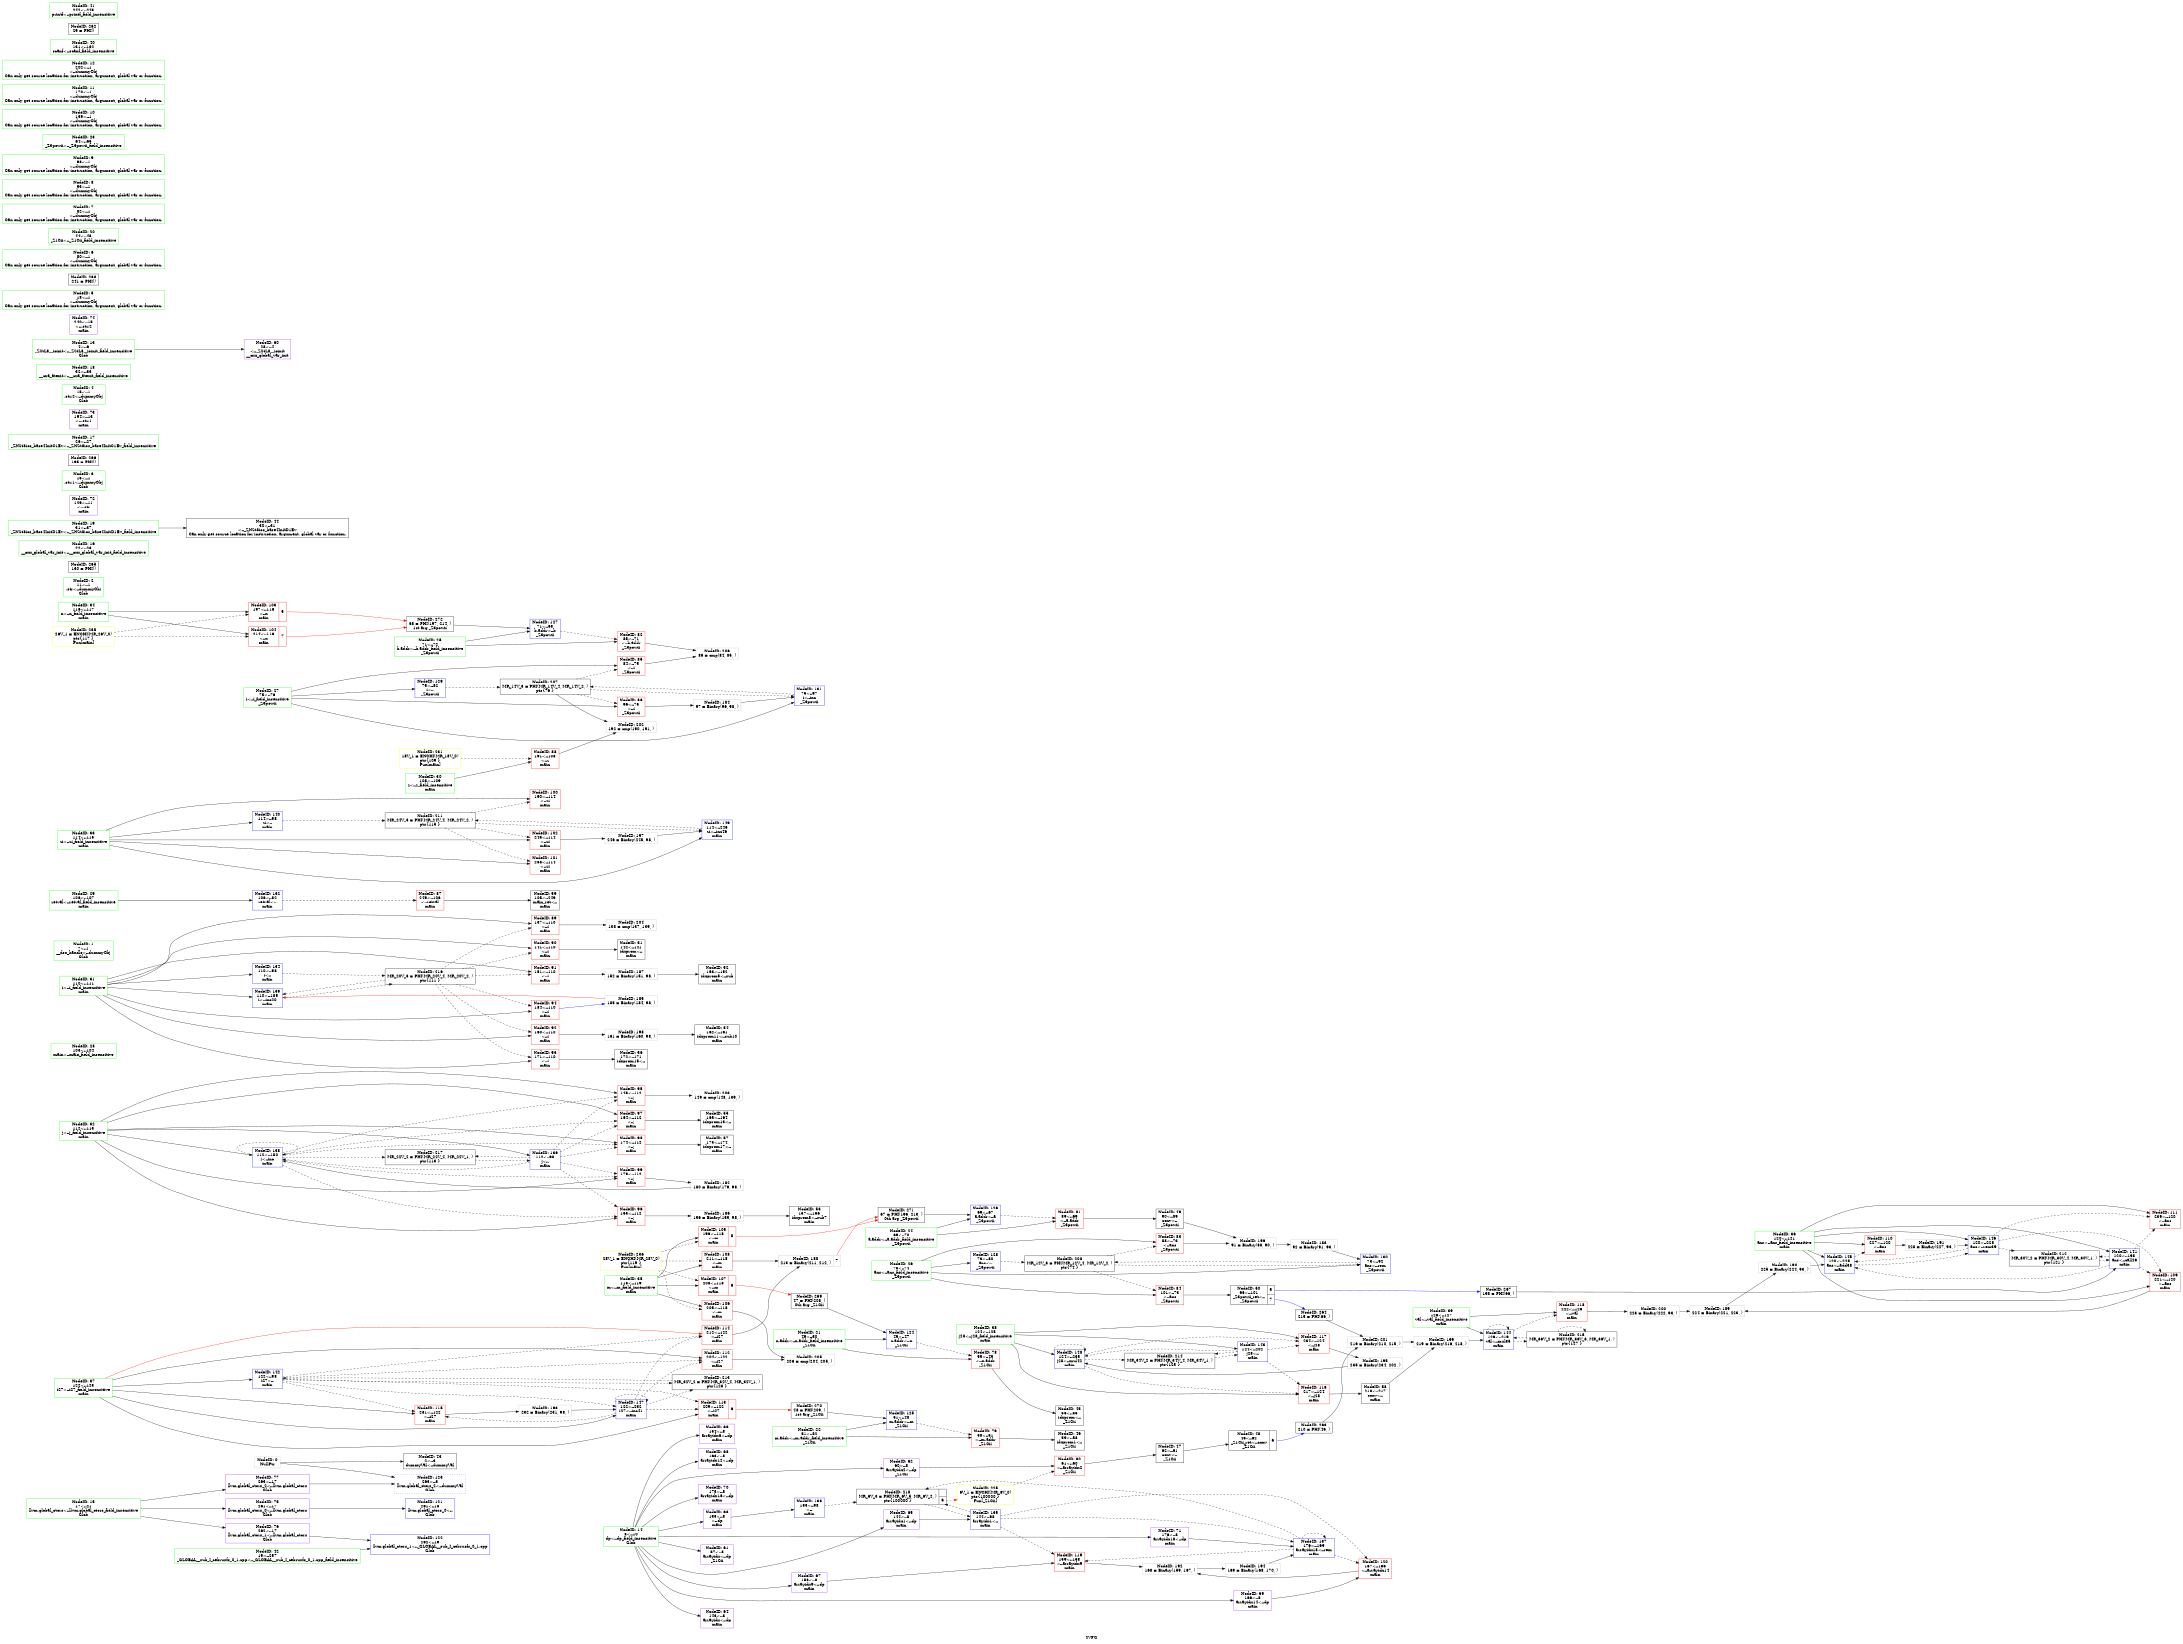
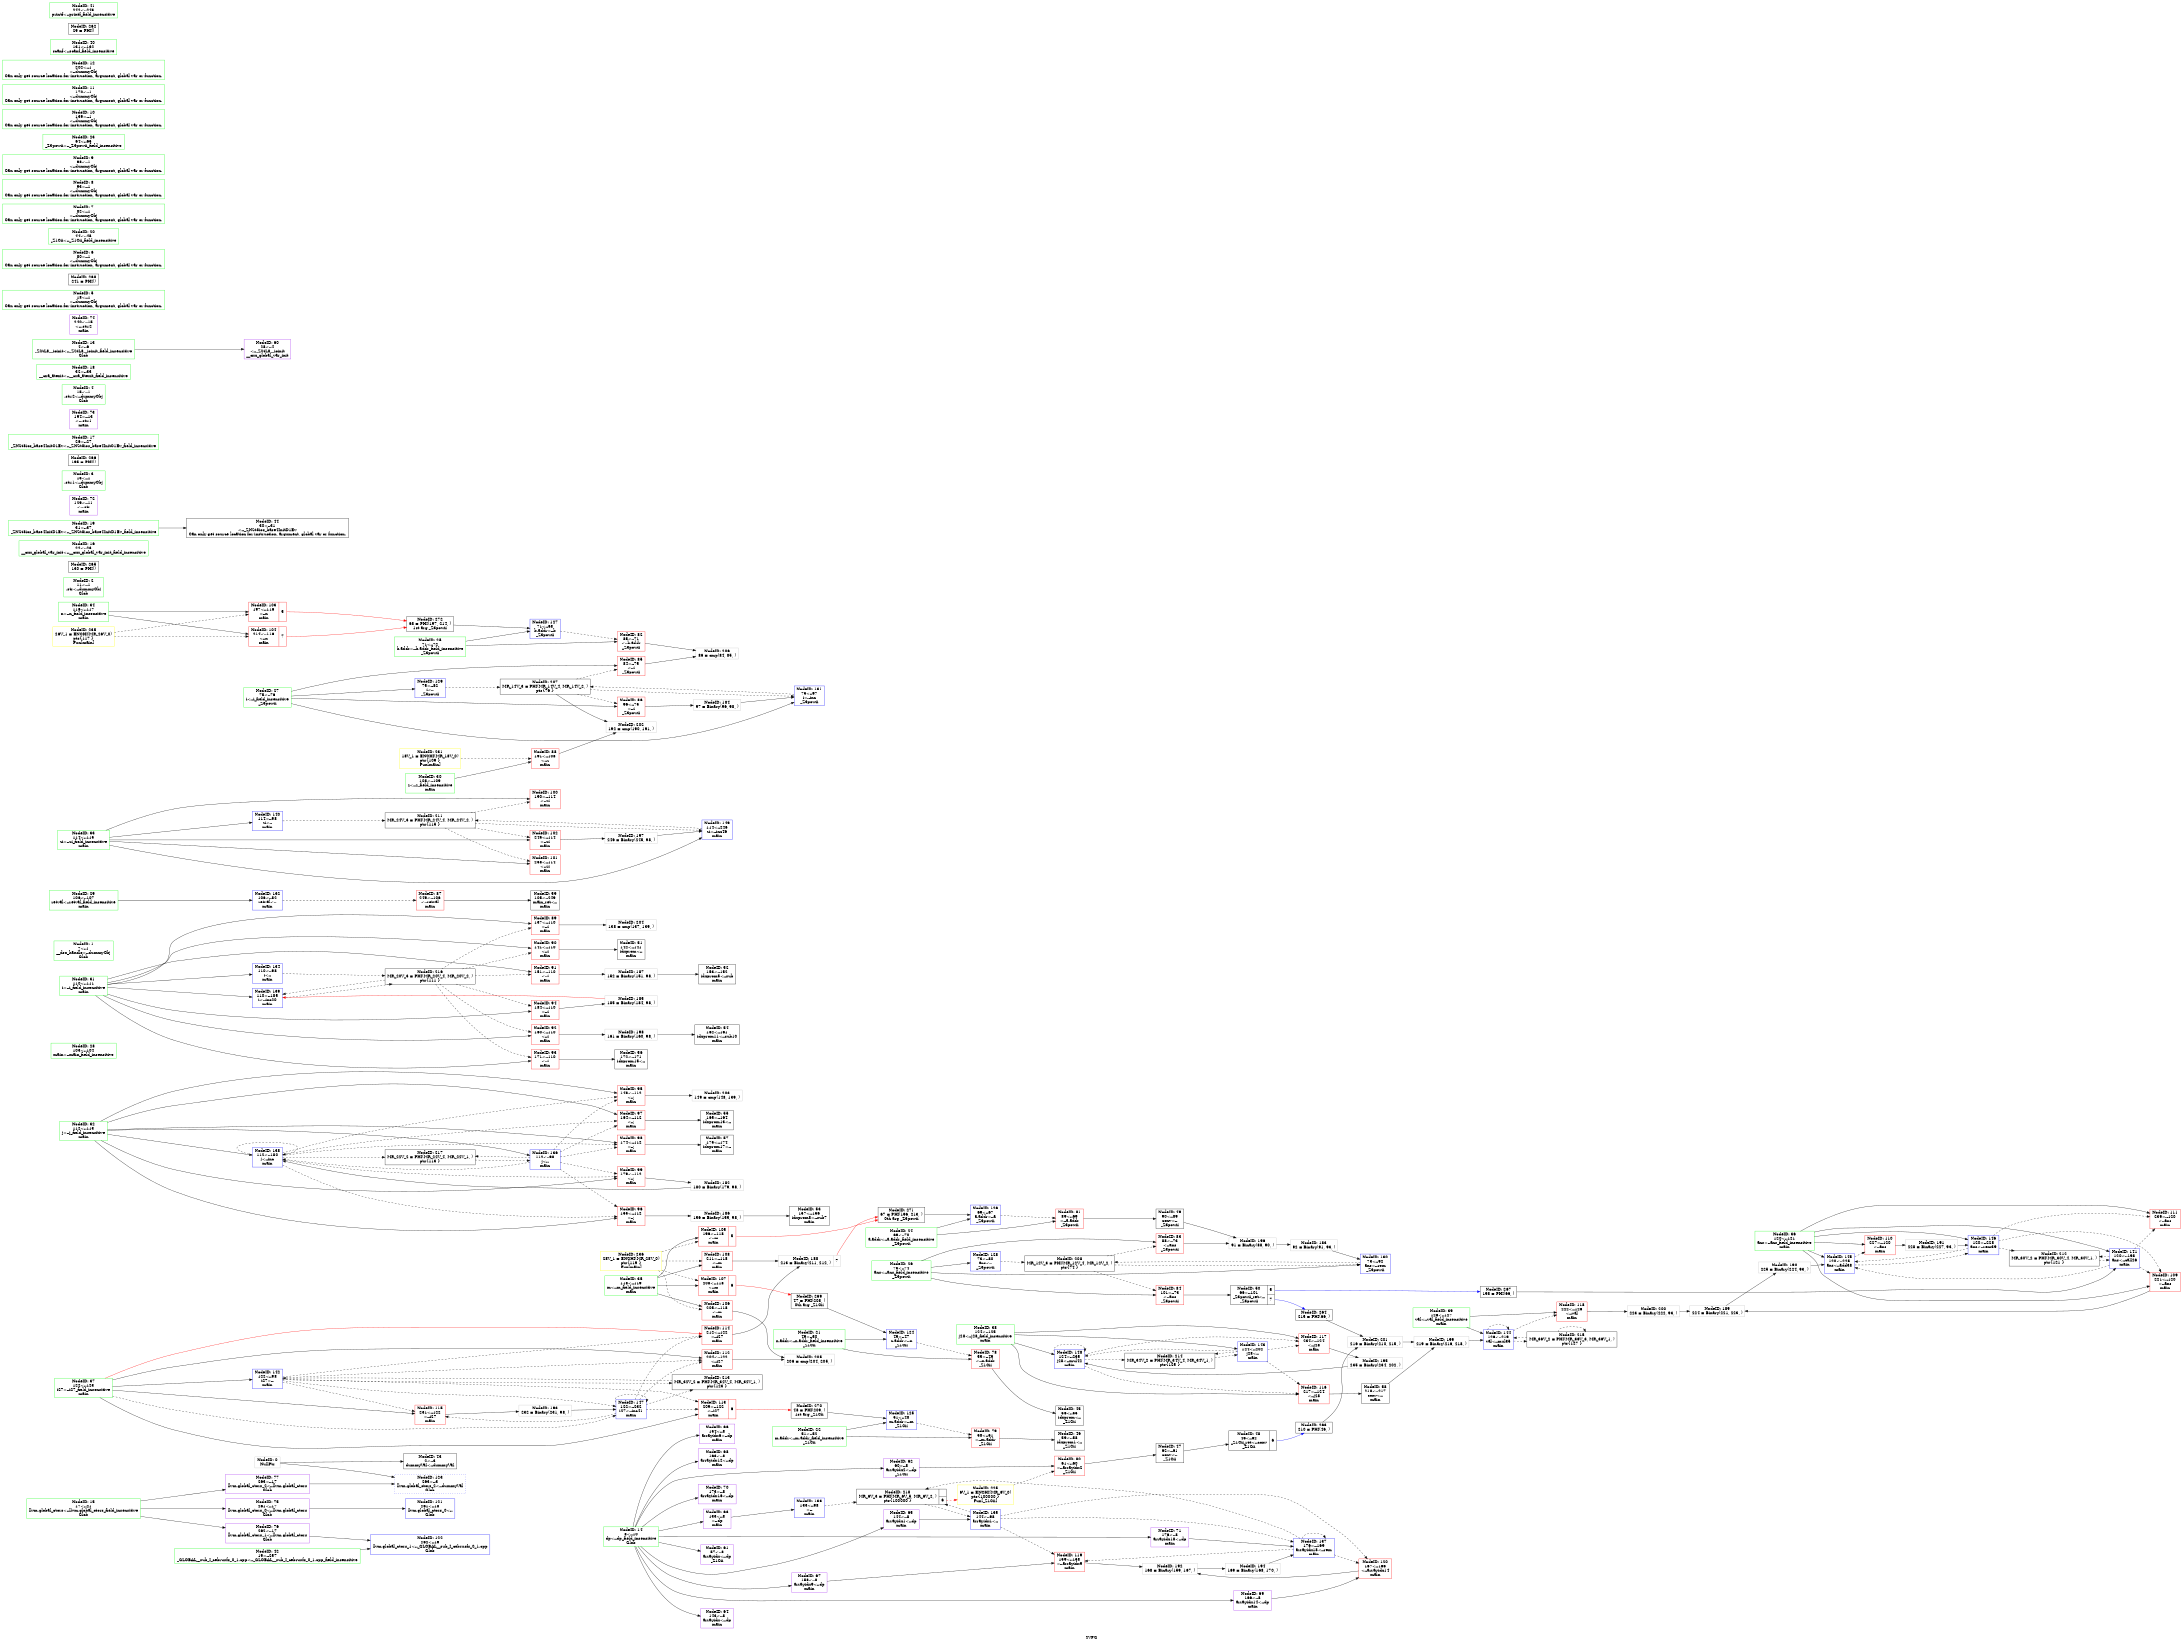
edge "NodeID: 94" -> "NodeID: 185": color blue -> black
edge "NodeID: 37" -> "NodeID: 147": style solid -> dashed
